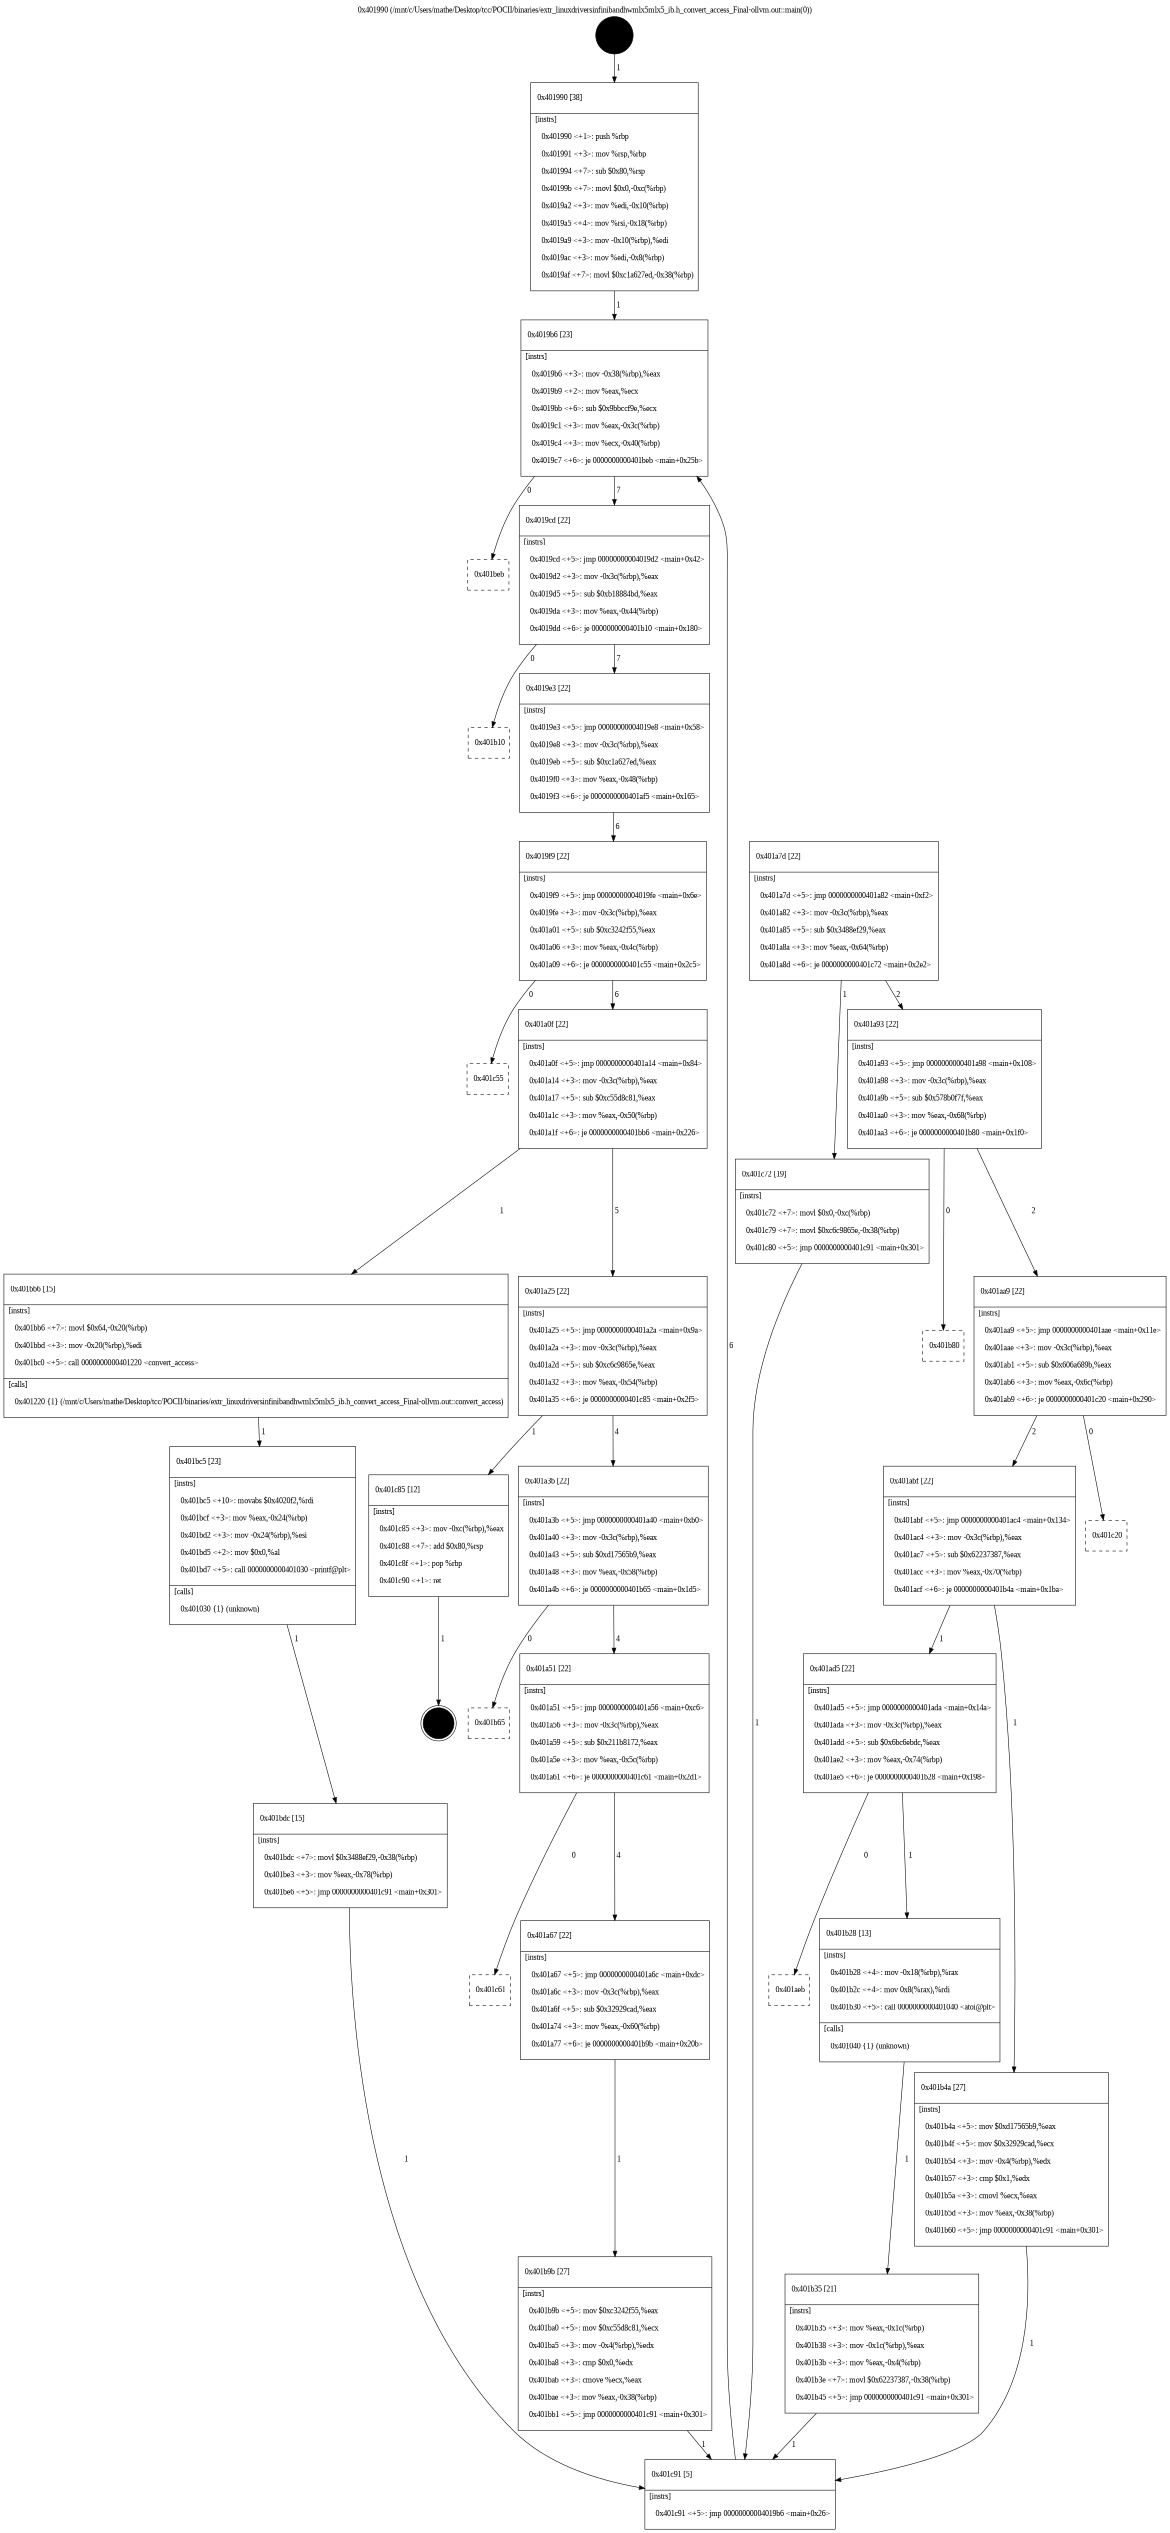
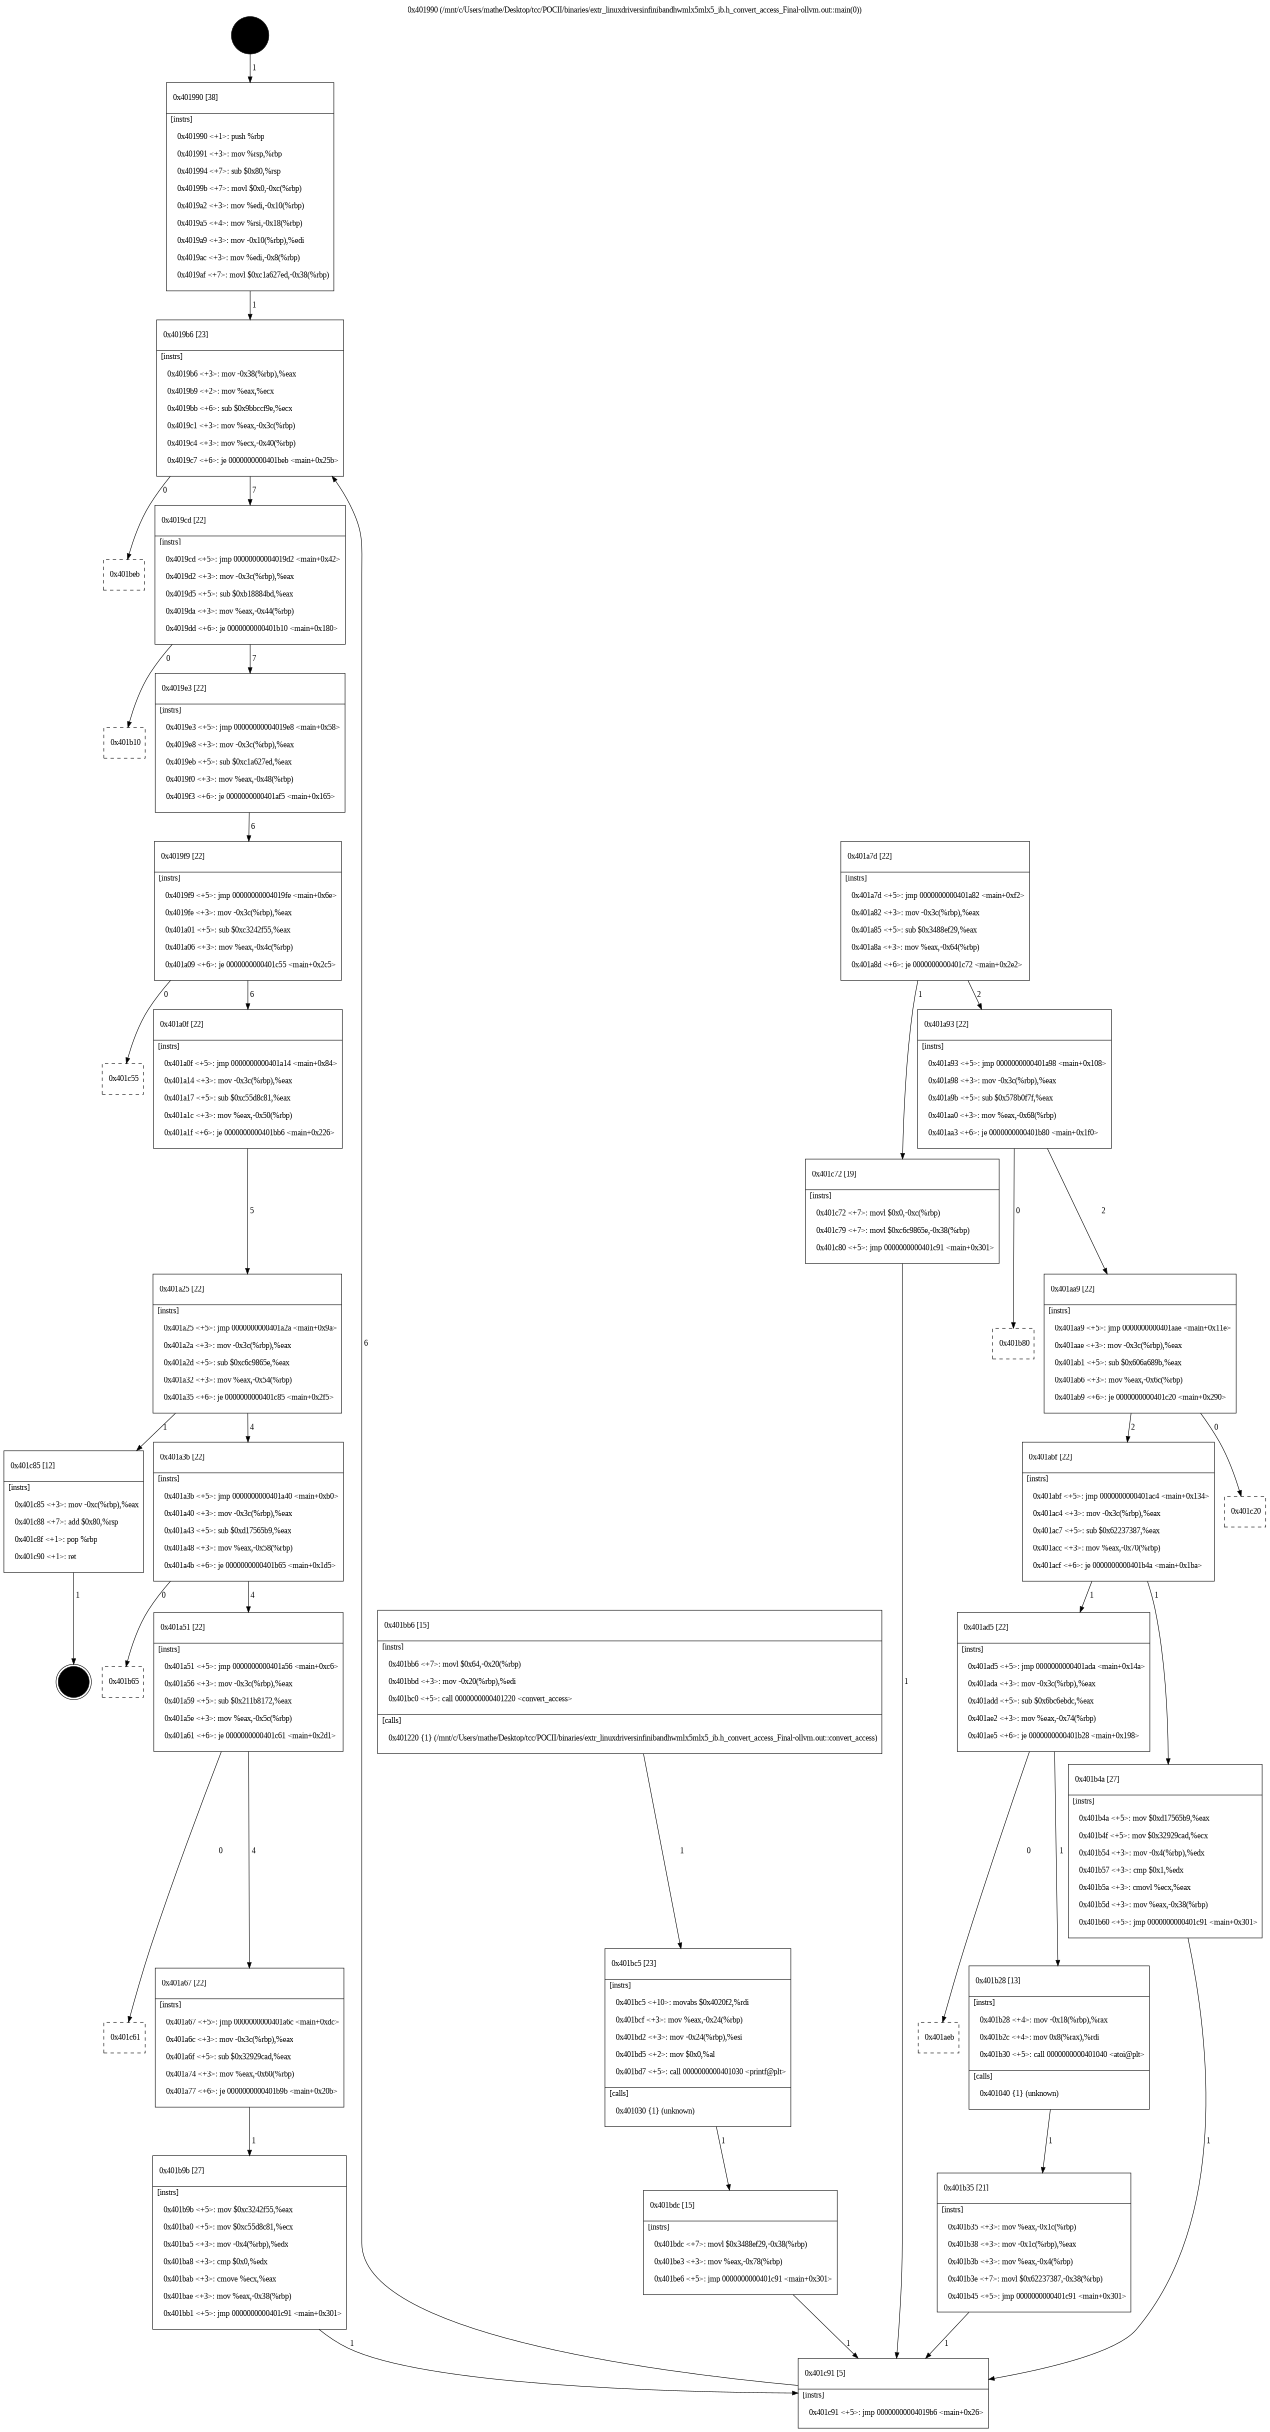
edge "0x401a0f [22]" -> "0x401bb6 [15]": removed, label "1"
